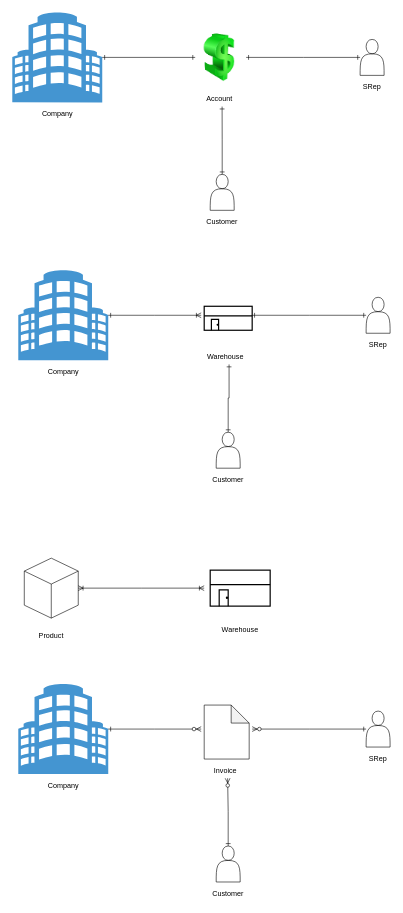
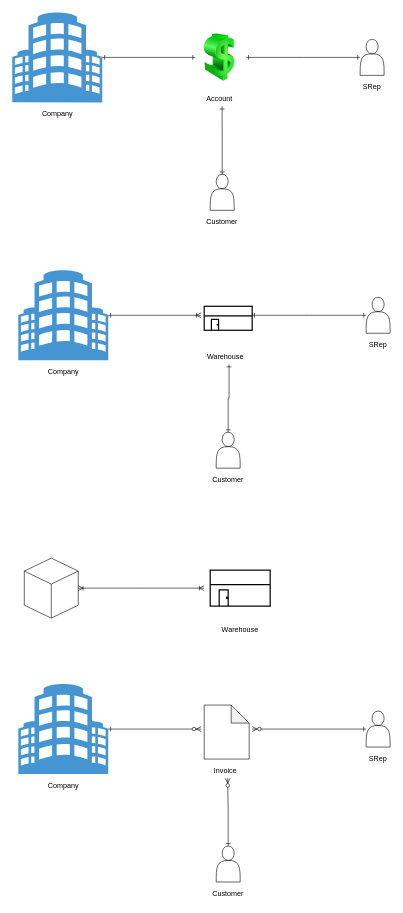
node "Product": removed
